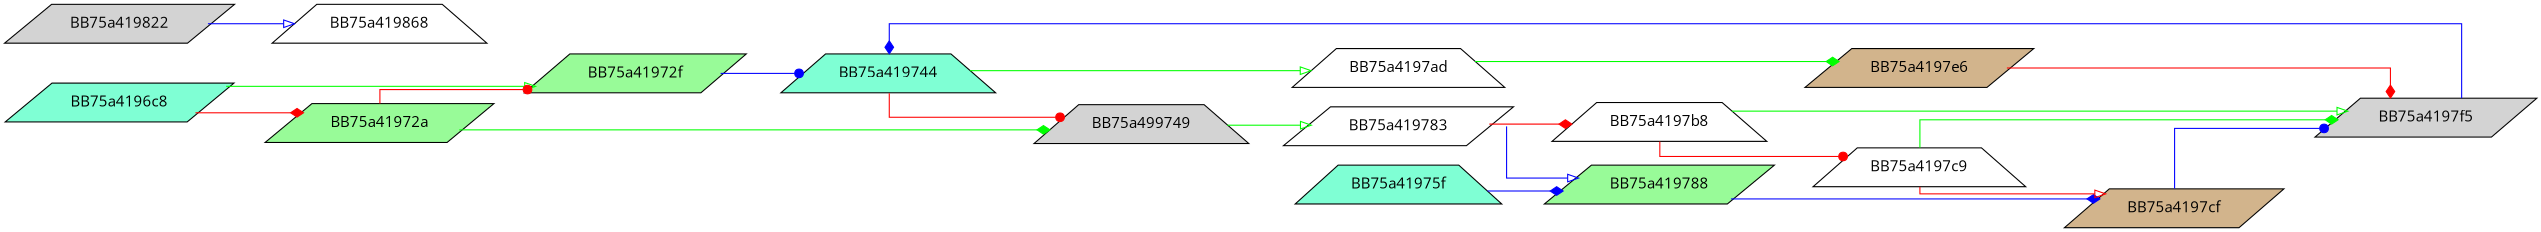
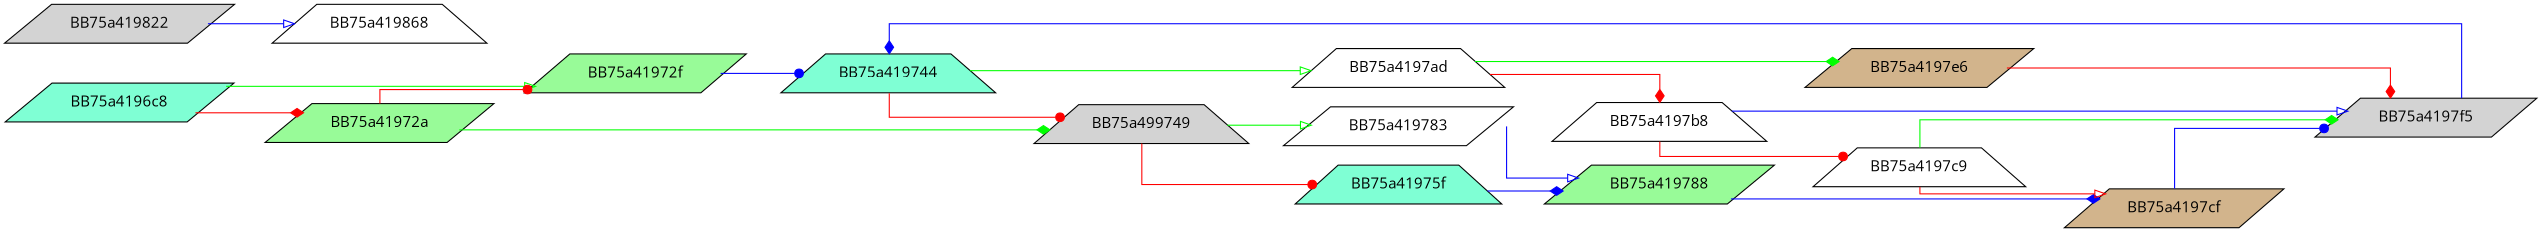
edge "BB75a4197b8" -> "BB75a4197f5": color green -> blue
edge "BB75a419783" -> "BB75a4197b8": now "BB75a4197ad" -> "BB75a4197b8"
edge "BB75a499749" -> "BB75a41975f": added
